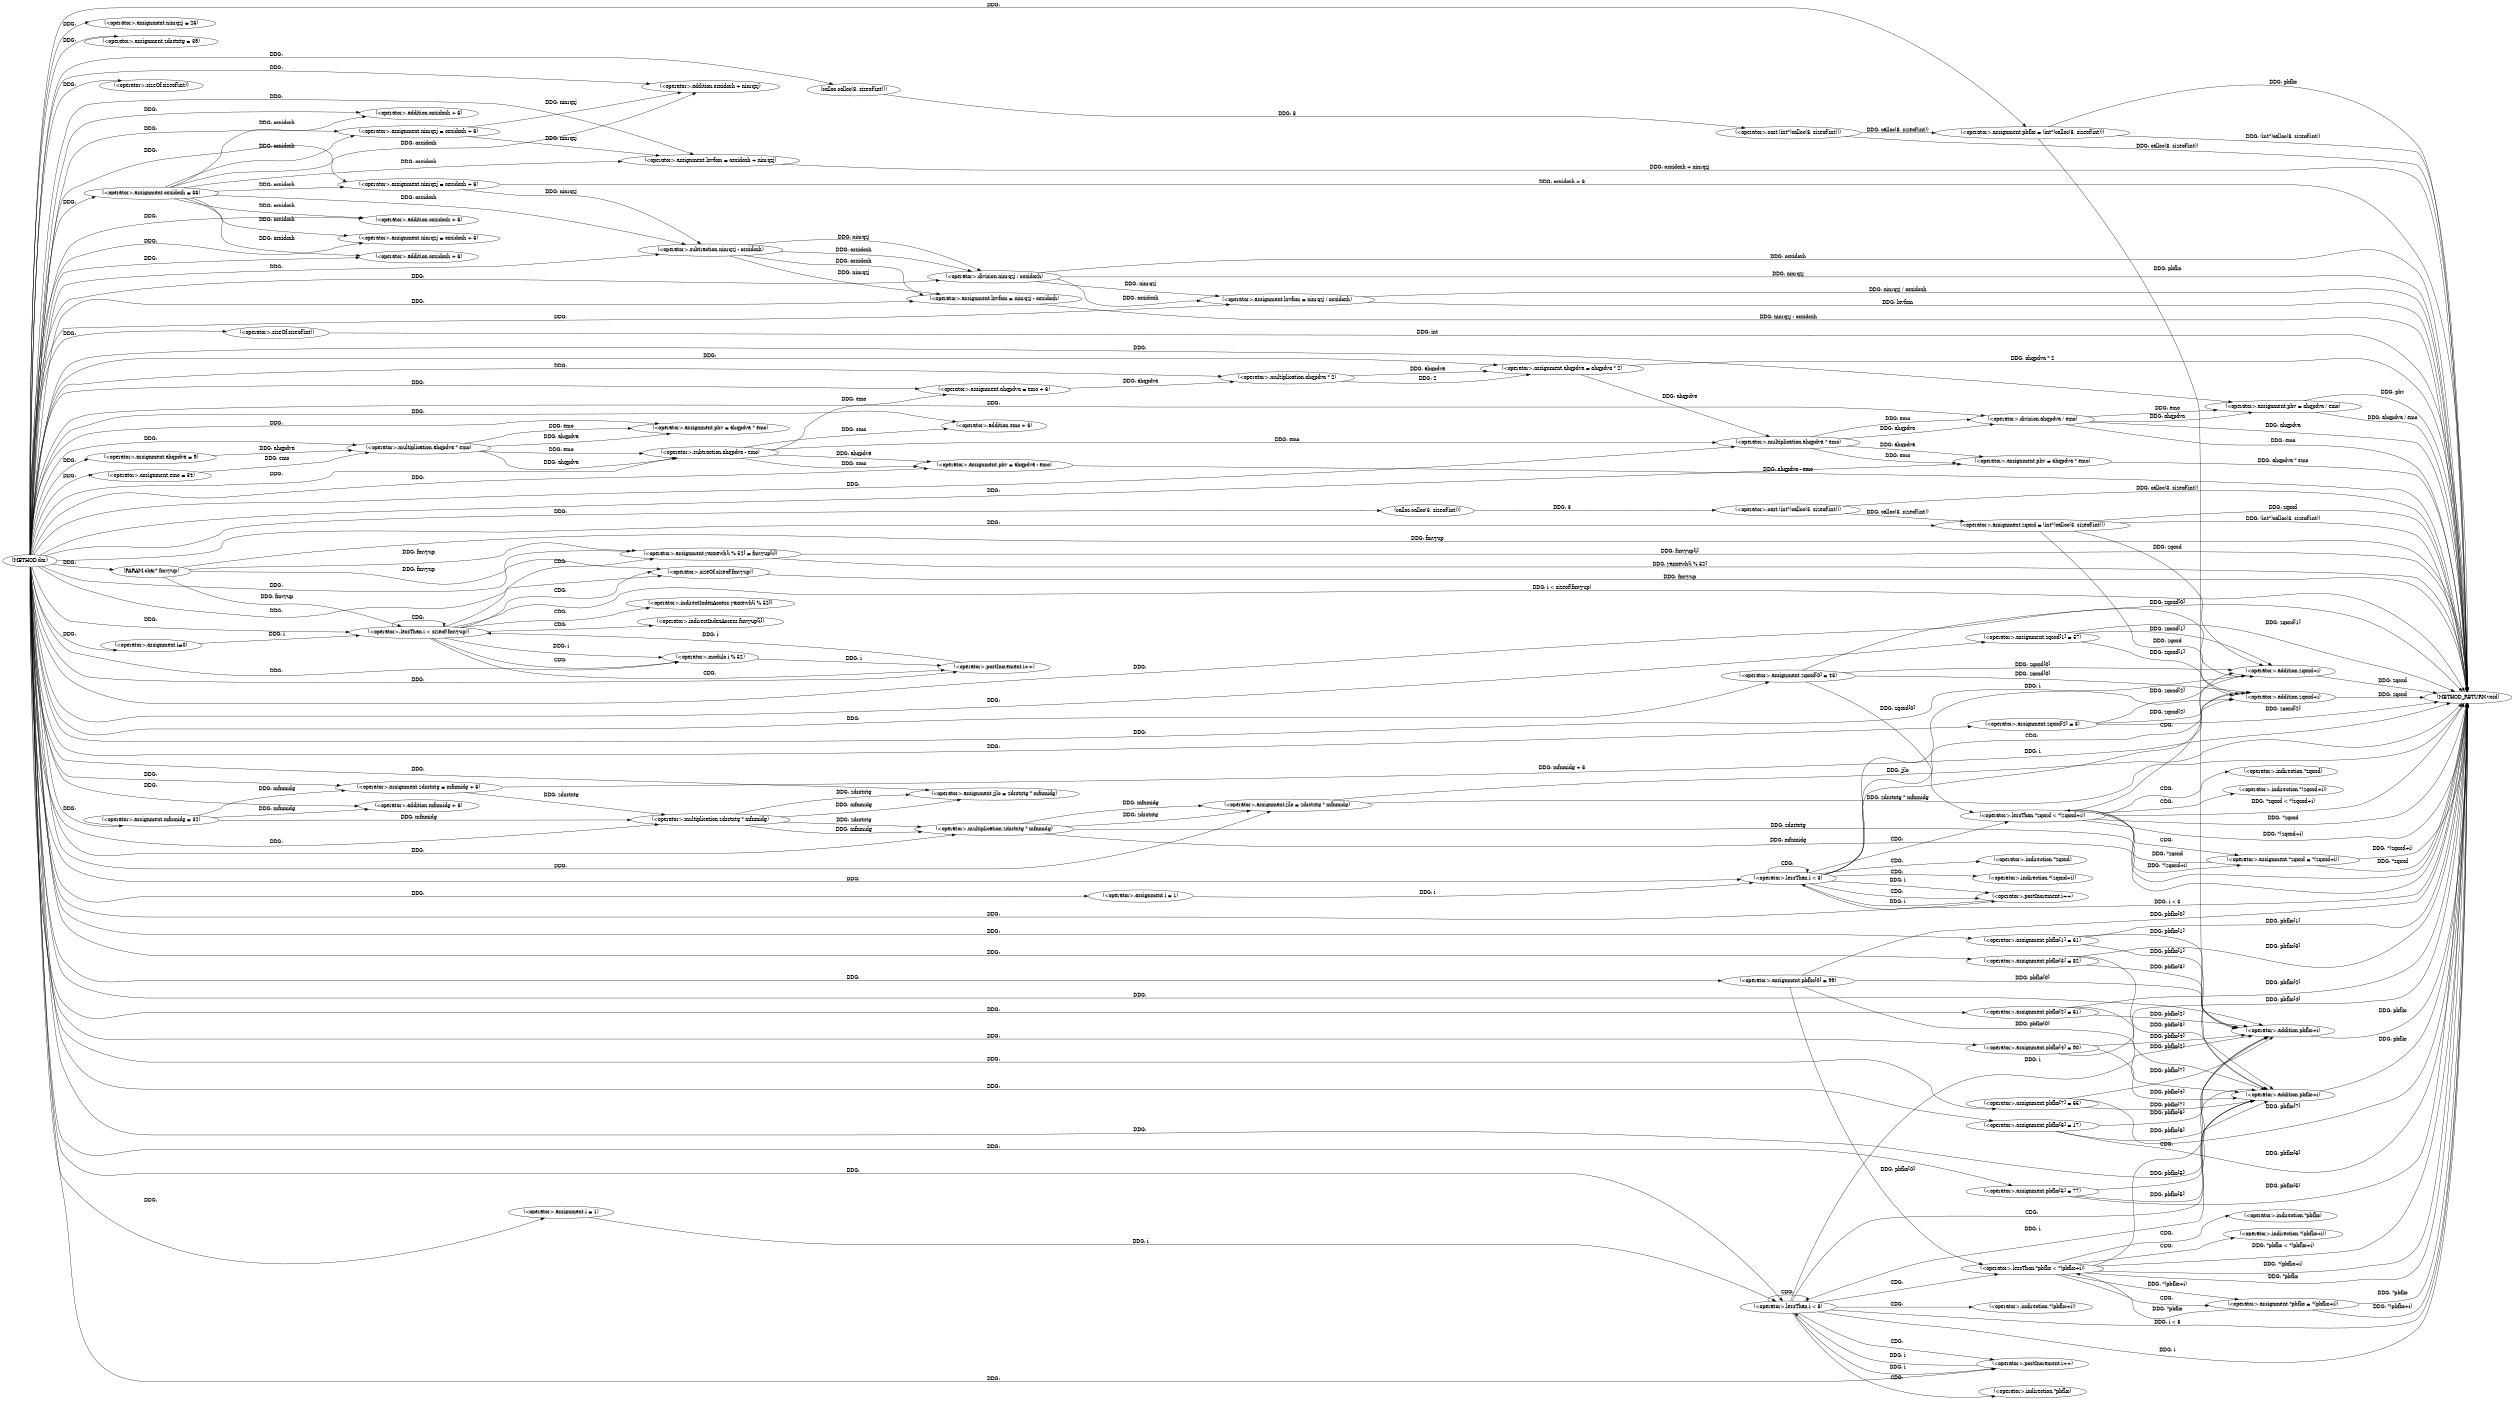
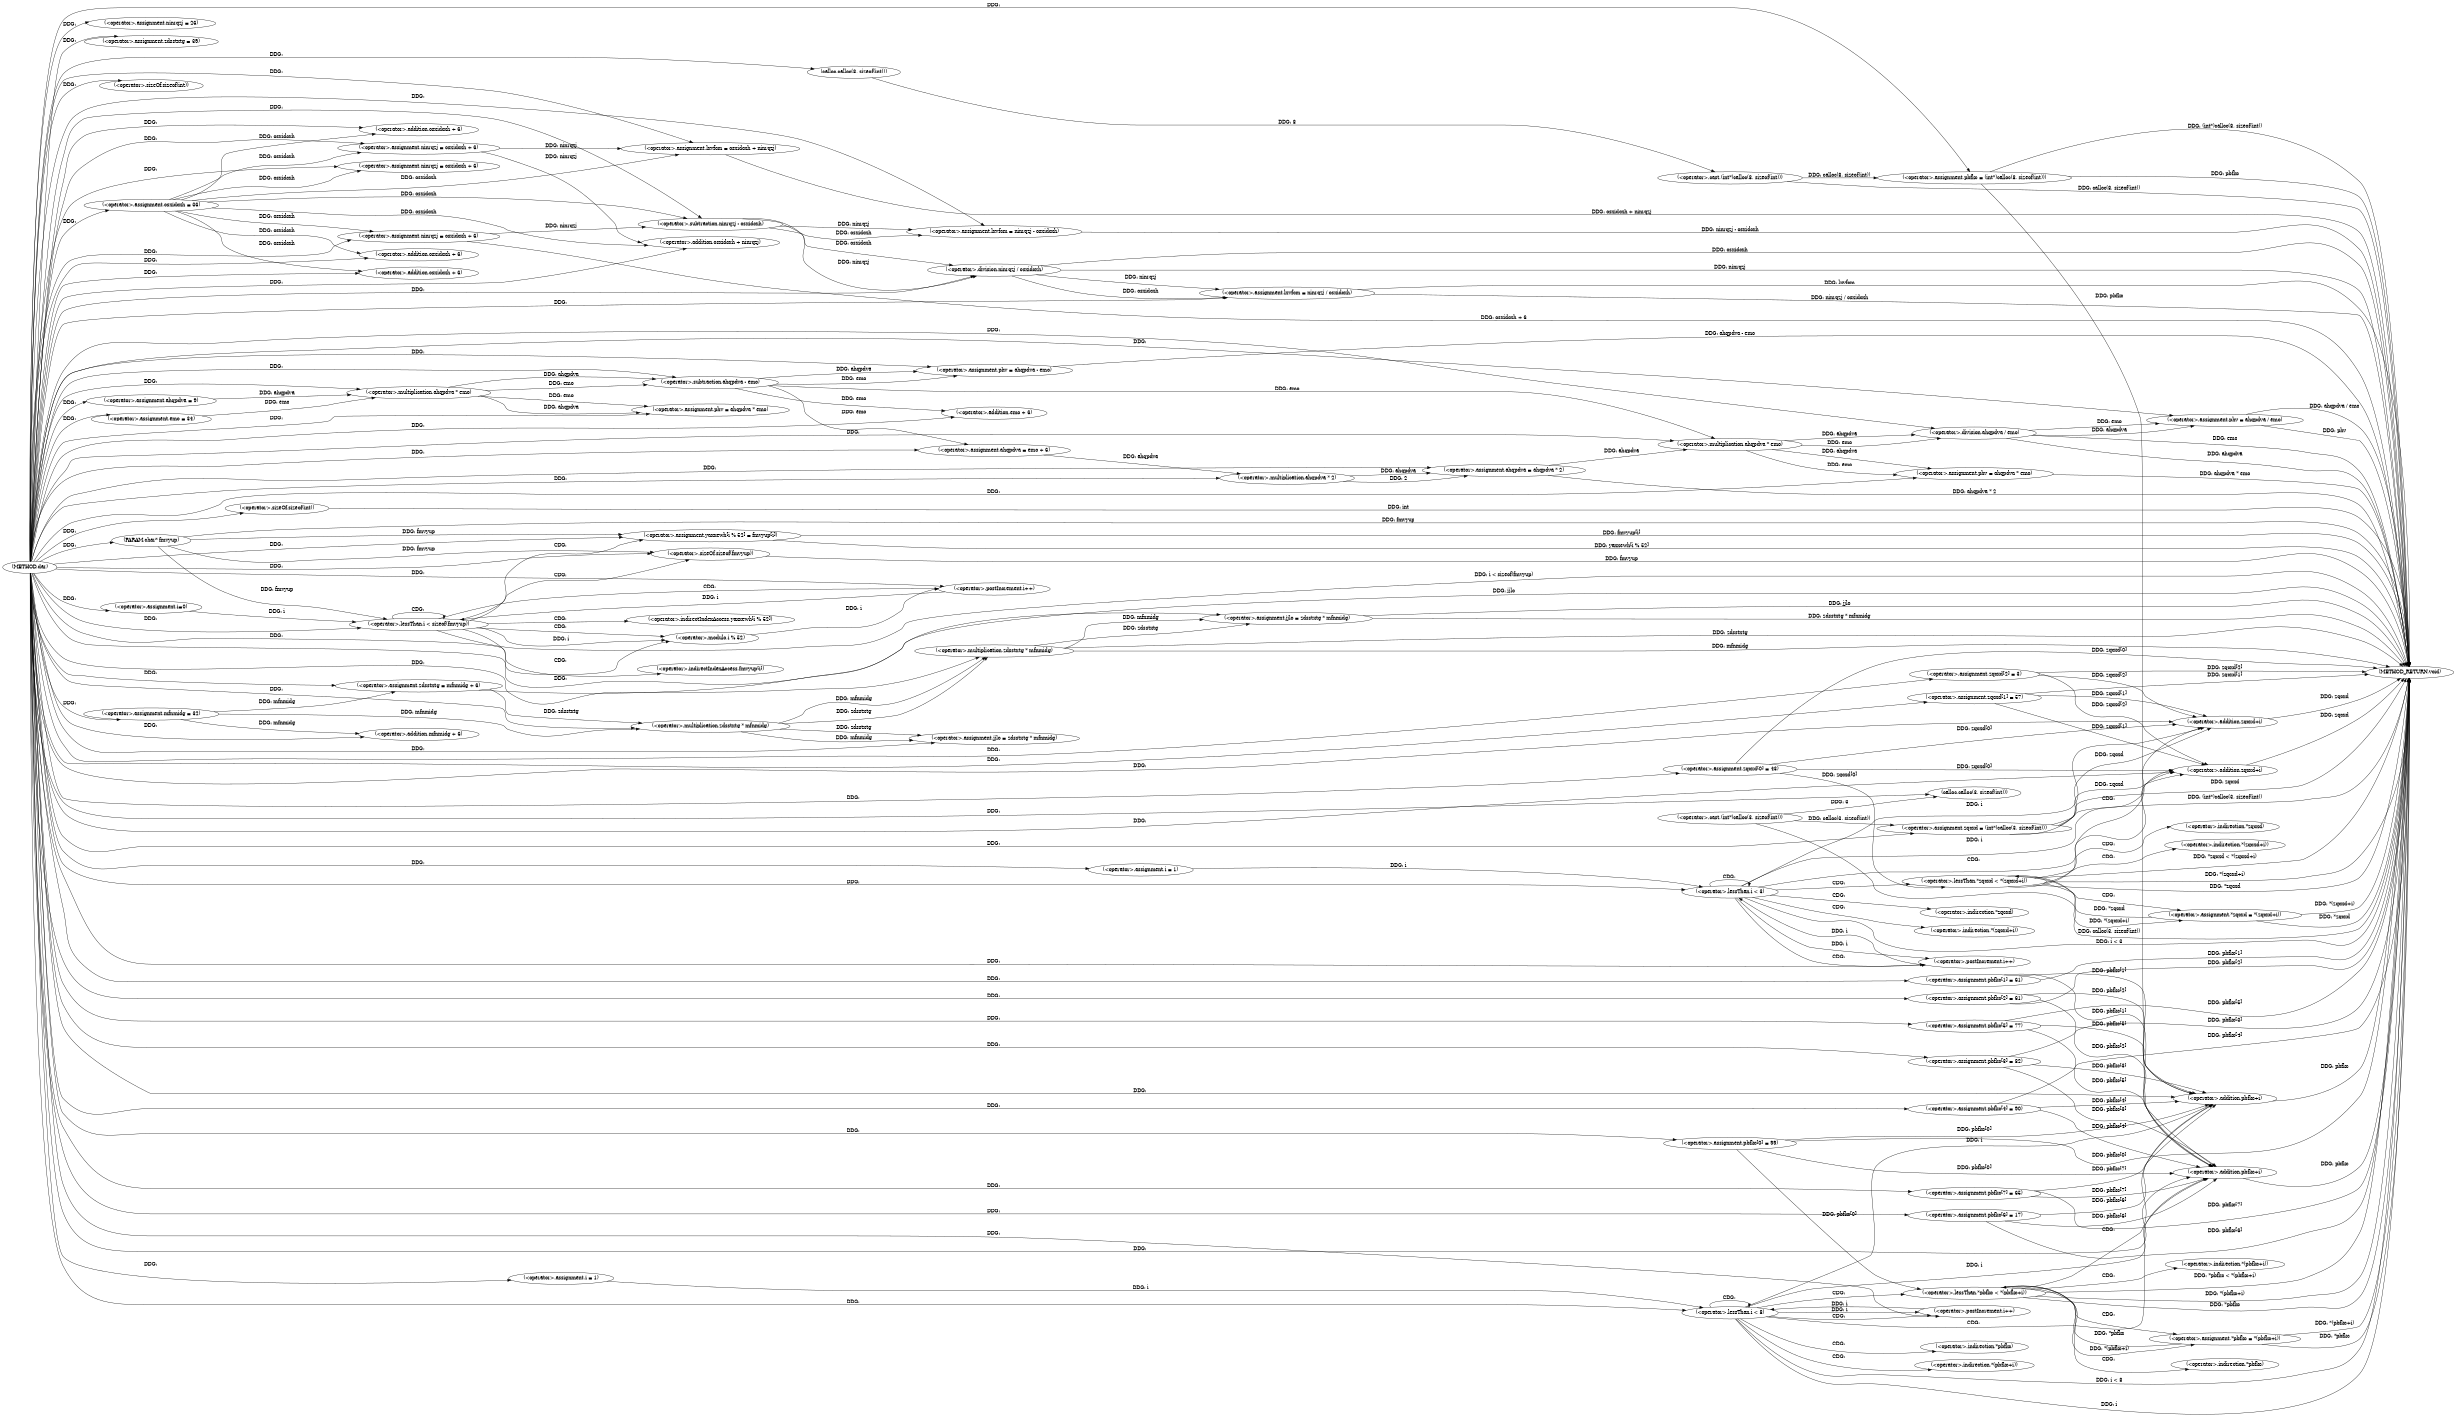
edge "(calloc,calloc(3, sizeof(int)))" -> "(<operator>.cast,(int*)calloc(3, sizeof(int)))": reversed
edge "(<operator>.assignment,zdsstxtg = mfnmidg + 6)" -> "(METHOD_RETURN,void)": label "DDG: mfnmidg + 6" -> "DDG: jjlo"
